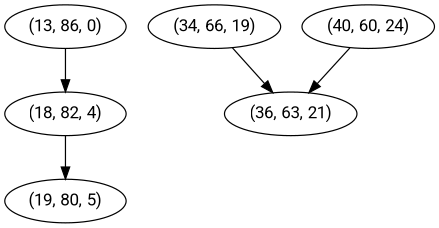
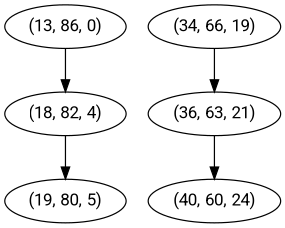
edge "(40, 60, 24)" -> "(36, 63, 21)": reversed
